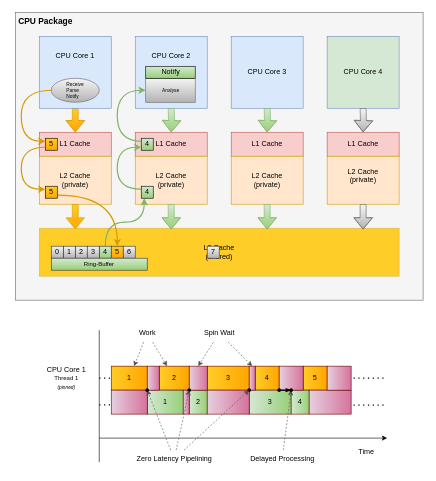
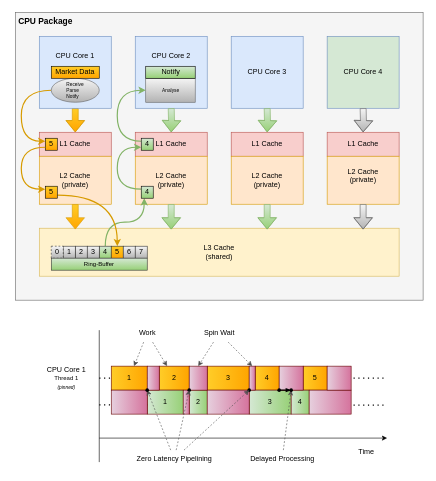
node "Market Data": added
node "0": style solid -> dashed
node "7": moved (213, 252) -> (141, 252)
node "L3 Cache (shared)": fillcolor #ffcd28 -> #fff2cc
